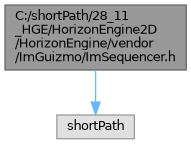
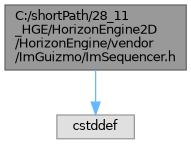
node "shortPath": label "shortPath" -> "cstddef"
